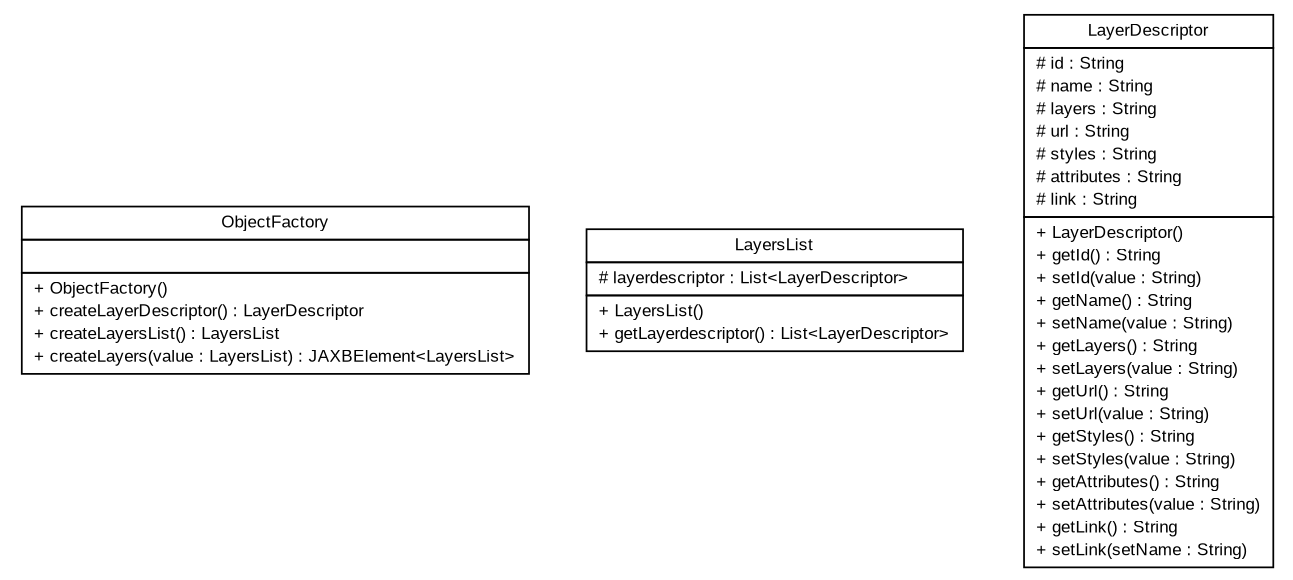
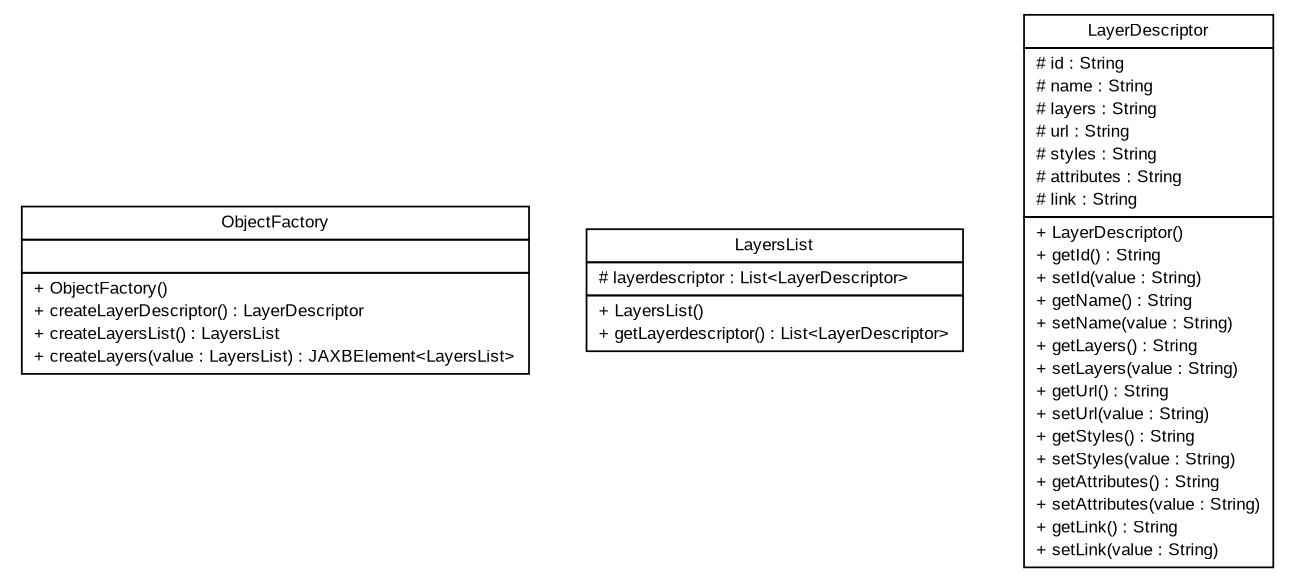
node "LayerDescriptor": text "+ setLink(setName : String)" -> "+ setLink(value : String)"
